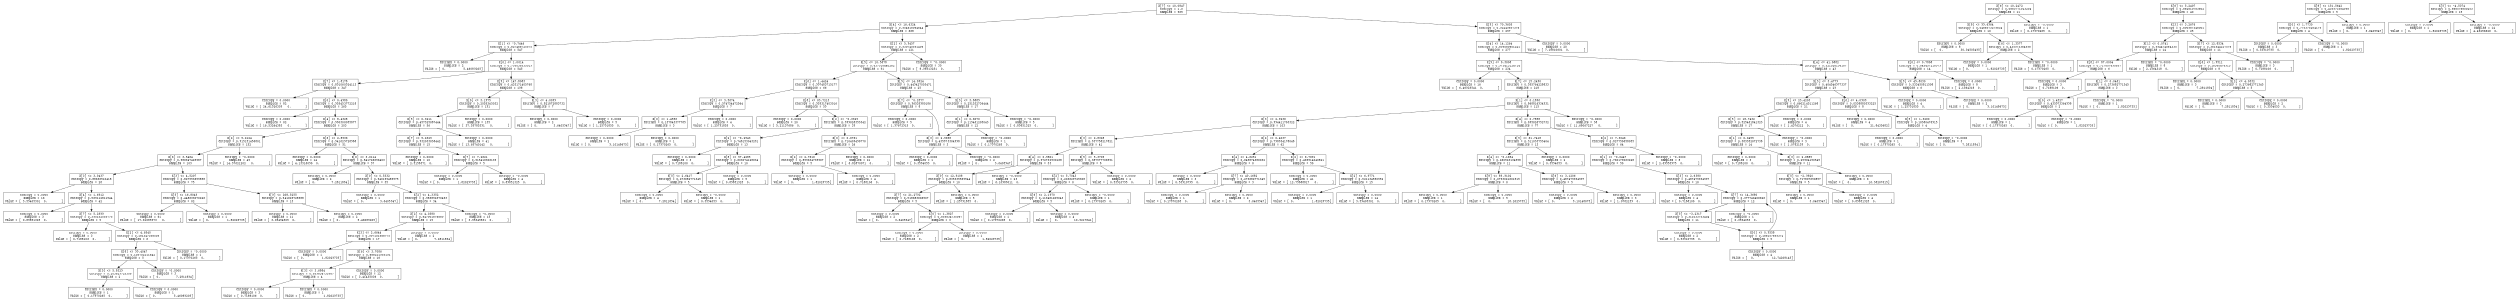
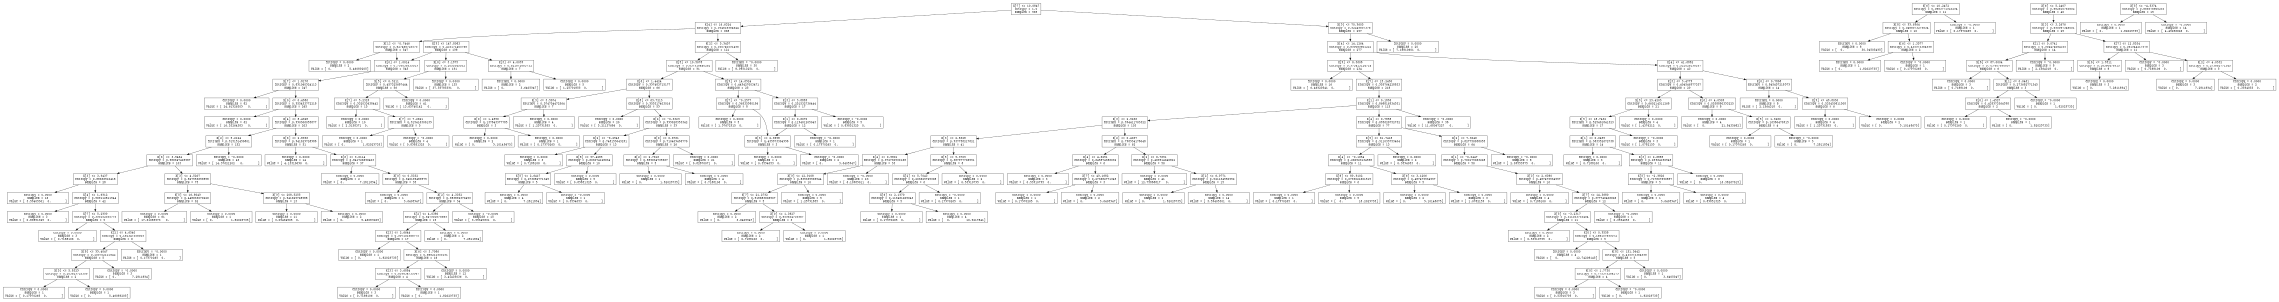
edge "X[0] <= 1.0014 entropy = 0.795038535019 samples = 545" -> "X[9] <= 147.8083 entropy = 0.433171405768 samples = 198": reversed
edge "X[4] <= 41.6882 entropy = 0.521026198187 samples = 43" -> "X[9] <= 49.8030 entropy = 0.533450811508 samples = 6": now "X[4] <= 41.6882 entropy = 0.521026198187 samples = 43" -> "X[0] <= 0.7868 entropy = 0.845457218979 samples = 14"
edge "X[6] <= 1.9511 entropy = 0.16380476915 samples = 8" -> "X[2] <= 4.0332 entropy = 0.273682771345 samples = 5": now "X[7] <= 12.8534 entropy = 0.361944217578 samples = 11" -> "X[2] <= 4.0332 entropy = 0.273682771345 samples = 5"
edge "X[0] <= 0.9558 entropy = 0.188157899372 samples = 9" -> "X[7] <= 14.3680 entropy = 0.377740406626 samples = 12": now "X[0] <= 0.9558 entropy = 0.188157899372 samples = 9" -> "X[8] <= 151.5642 entropy = 0.435973364998 samples = 5"
